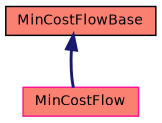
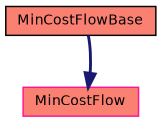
edge "MinCostFlow" -> "MinCostFlowBase": reversed
